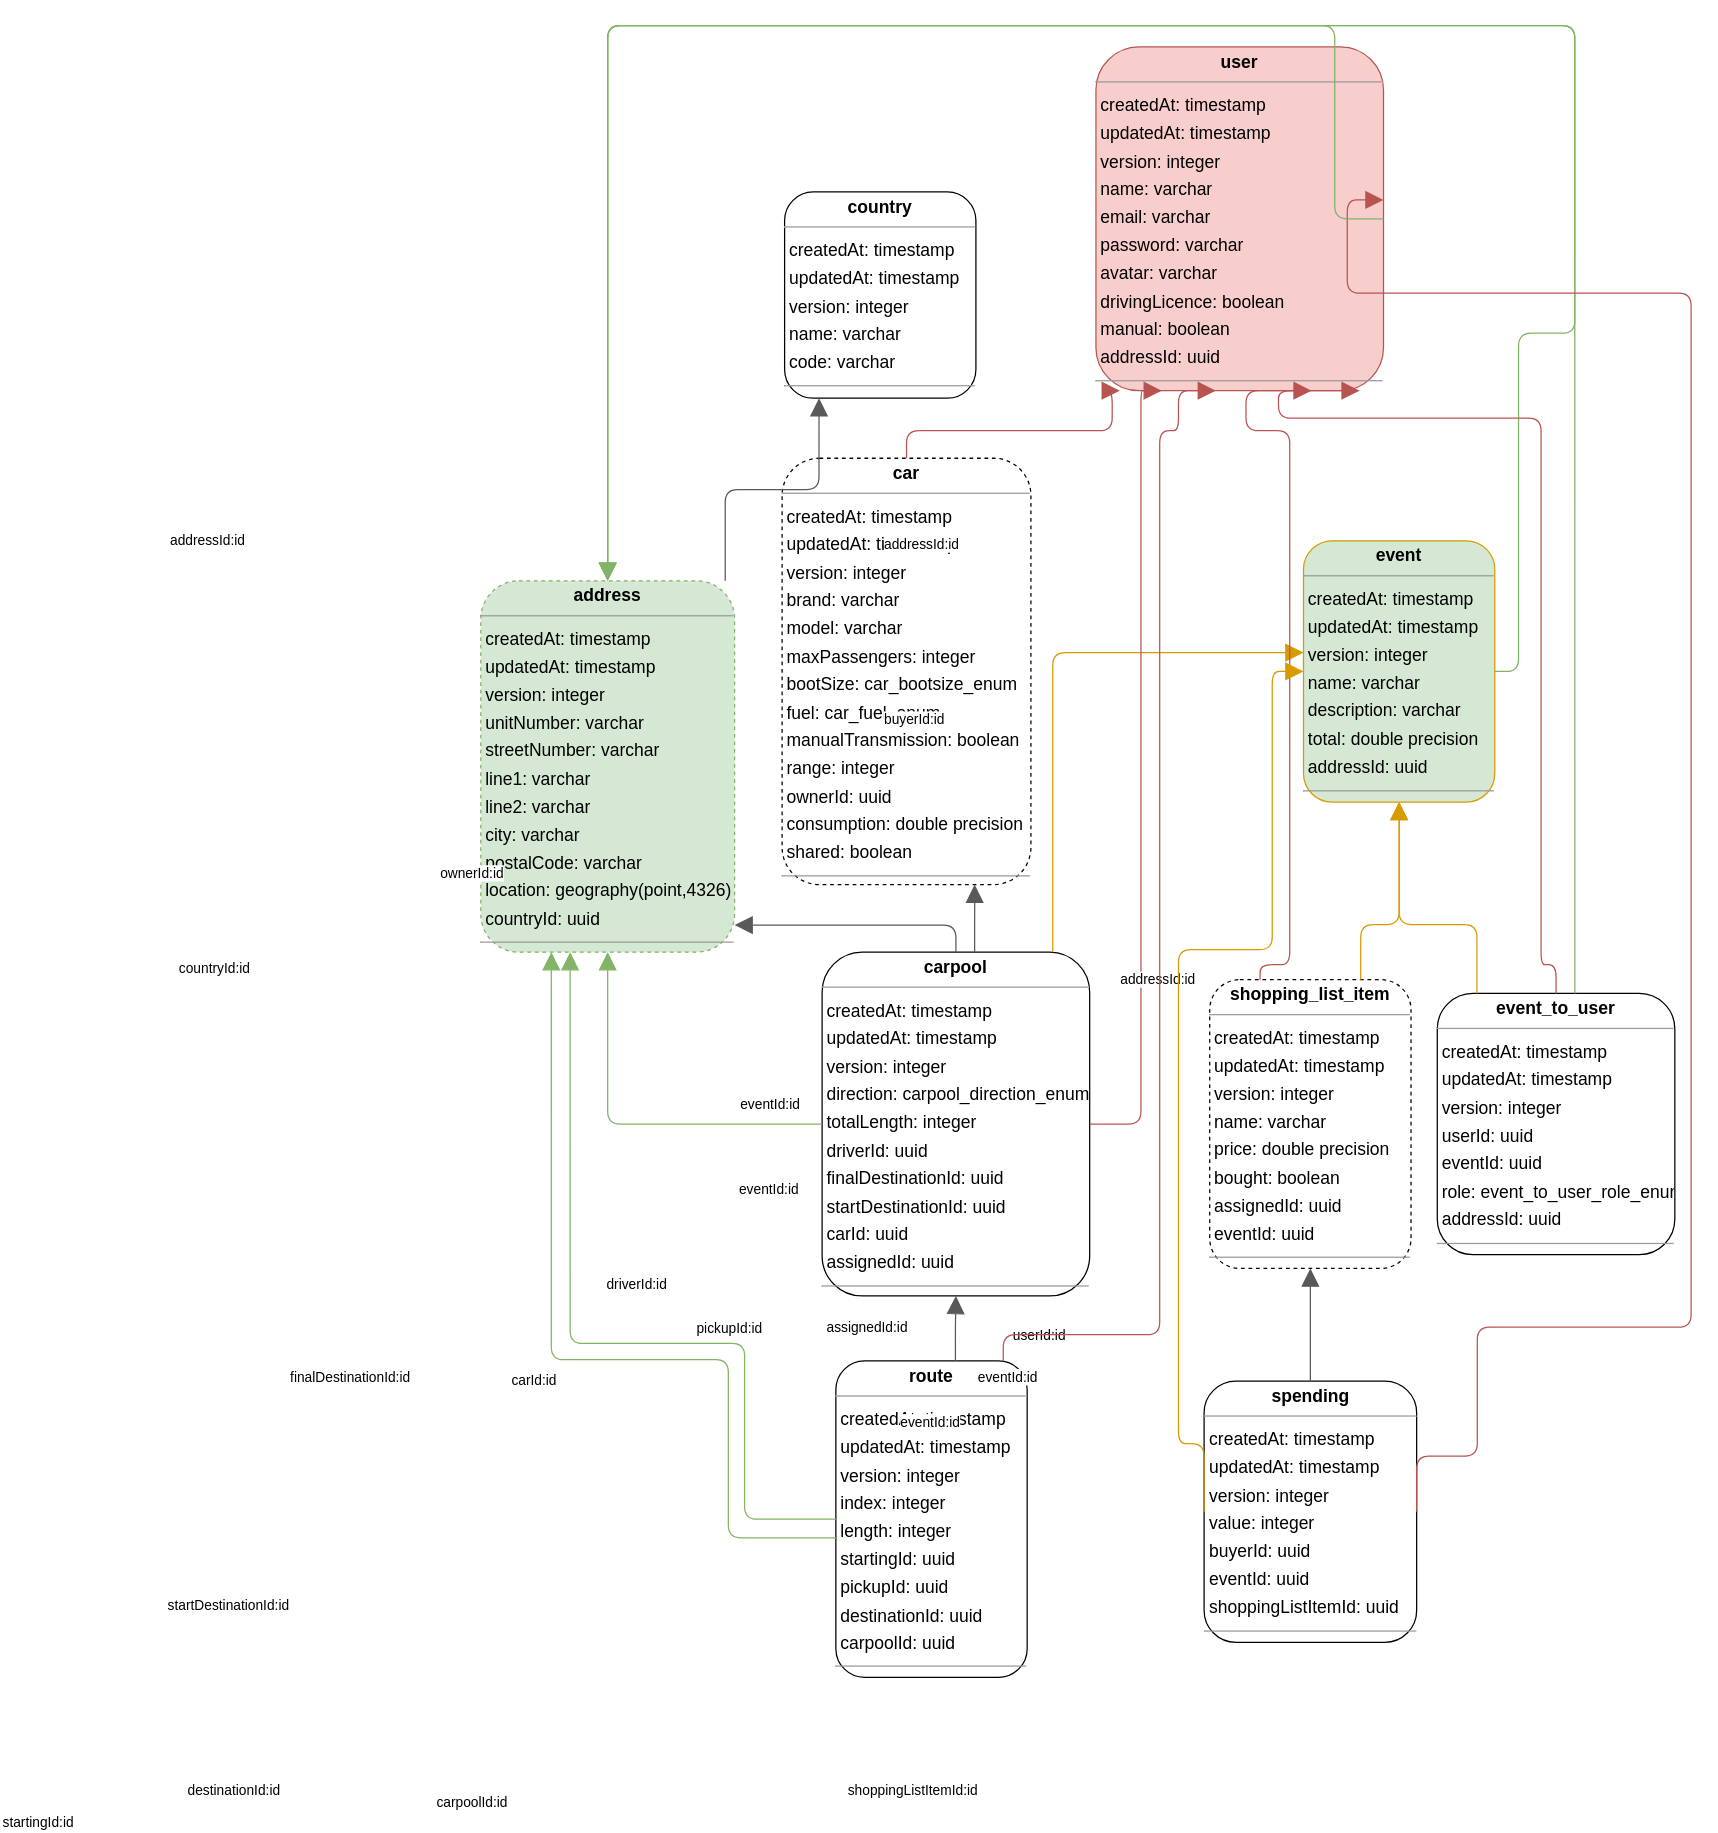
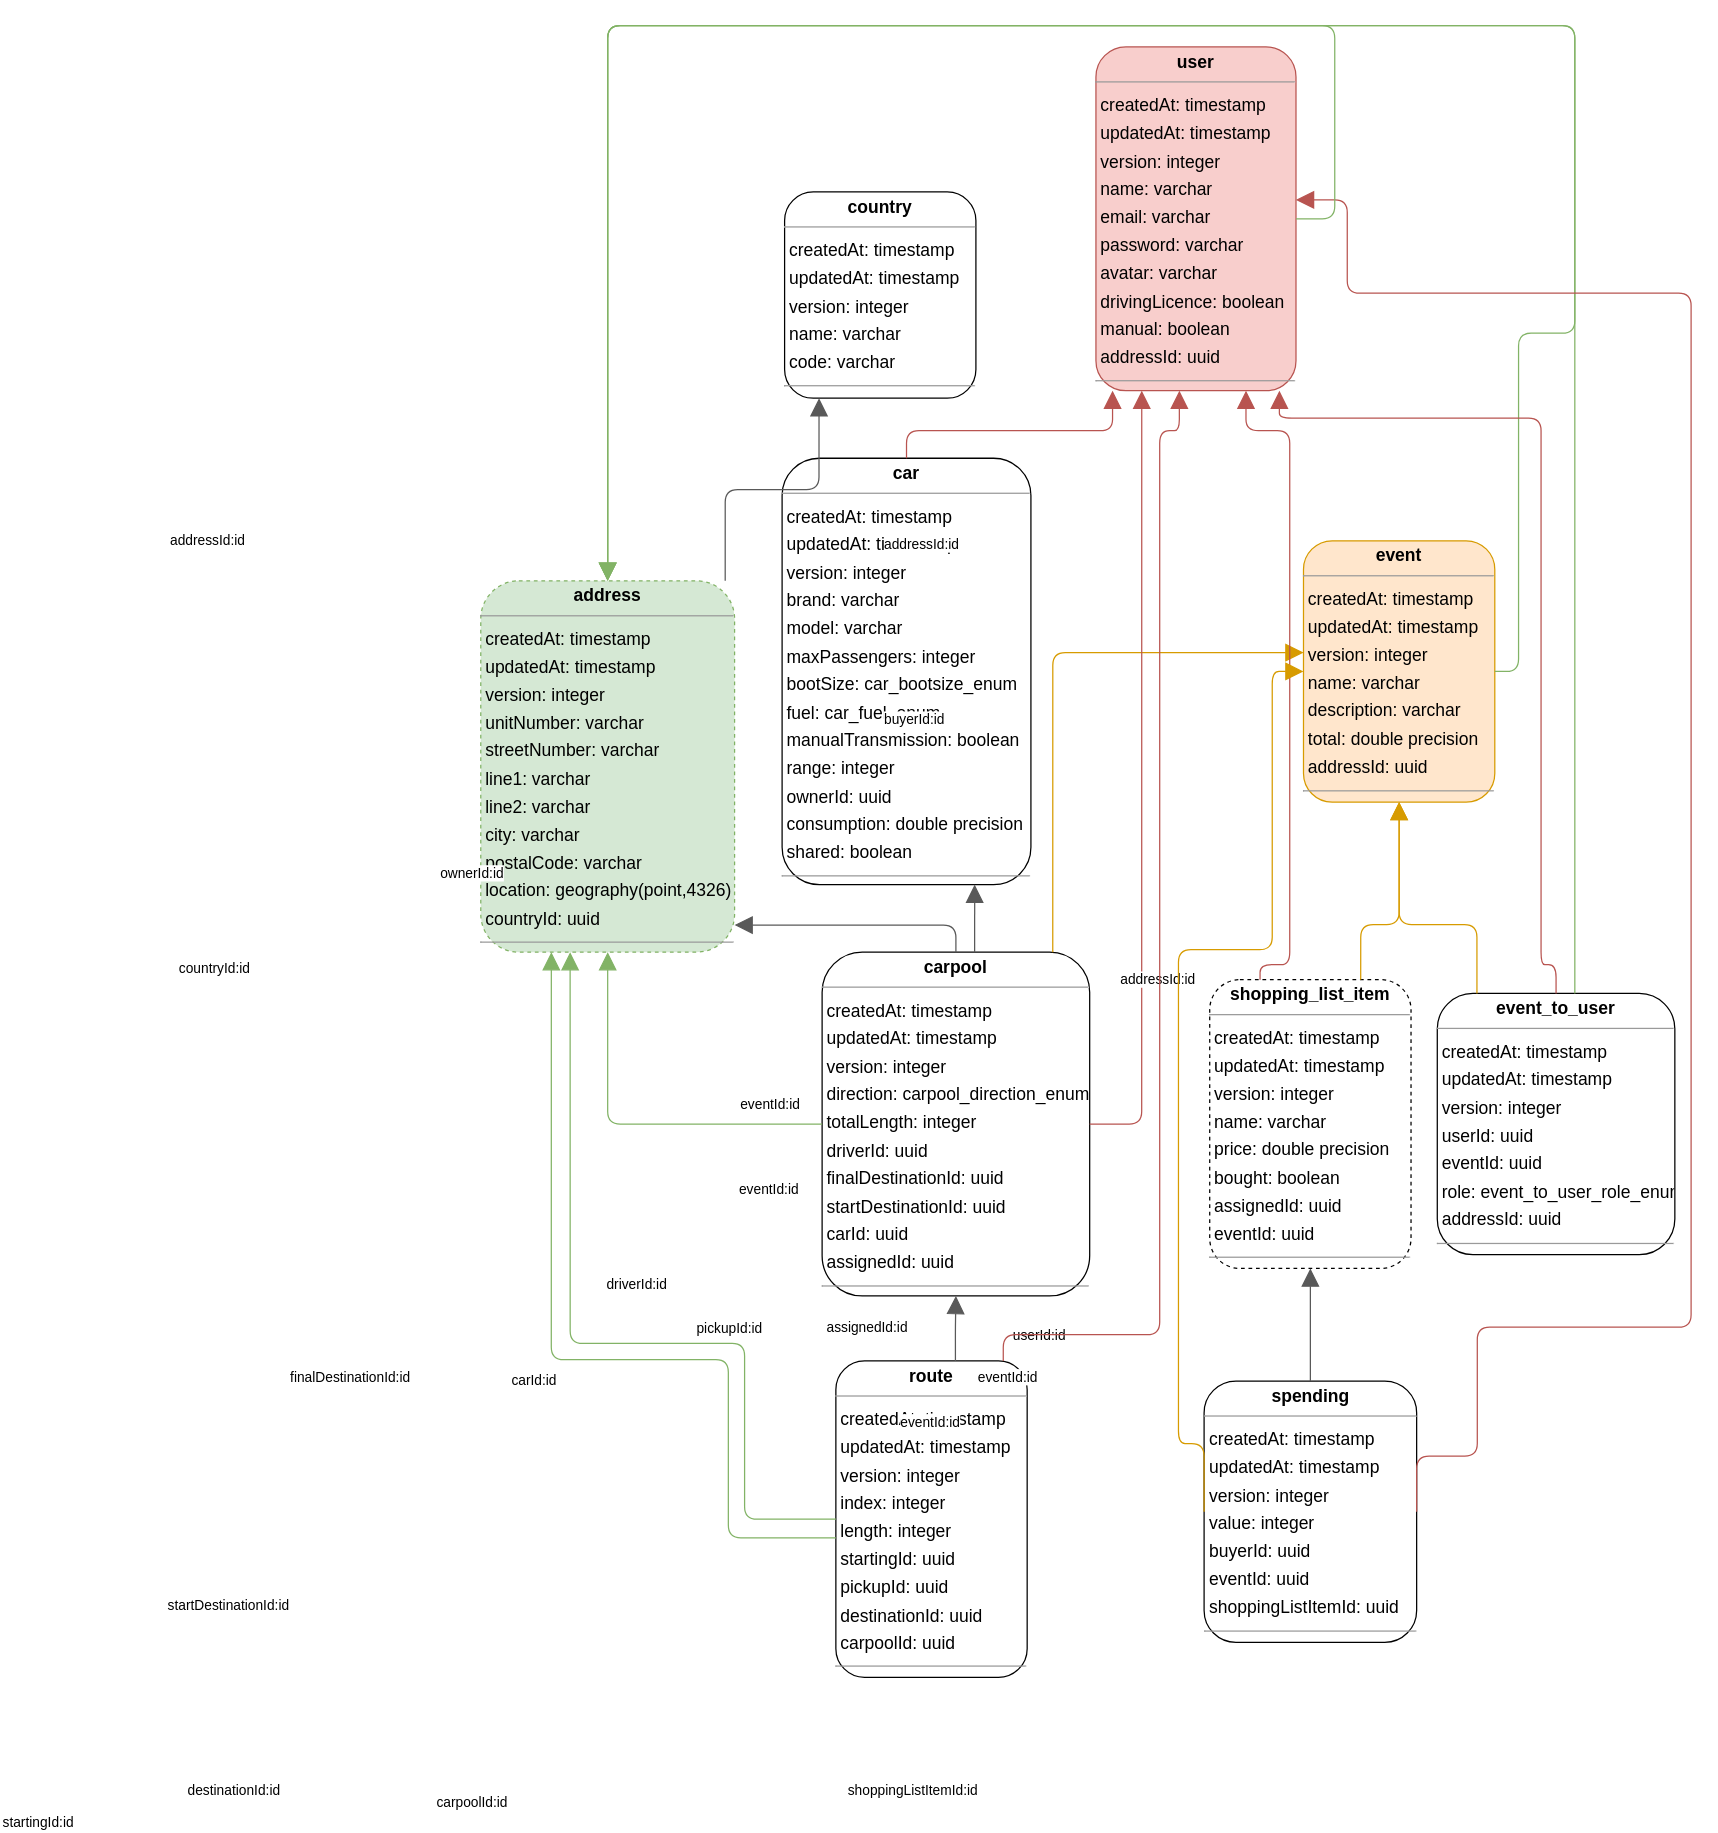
node "user createdAt: timestamp updatedAt: timestamp version: integer name: varchar email: varchar password: varchar avatar: varchar drivingLicence: boolean manual: boolean addressId: uuid id: uuid": size 288x344 -> 200x344
node "car createdAt: timestamp updatedAt: timestamp version: integer brand: varchar model: varchar maxPassengers: integer bootSize: car_bootsize_enum fuel: car_fuel_enum manualTransmission: boolean range: integer ownerId: uuid consumption: double precision shared: boolean id: uuid": style dashed -> solid
node "event createdAt: timestamp updatedAt: timestamp version: integer name: varchar description: varchar total: double precision addressId: uuid id: uuid": fillcolor #d5e8d4 -> #ffe6cc
